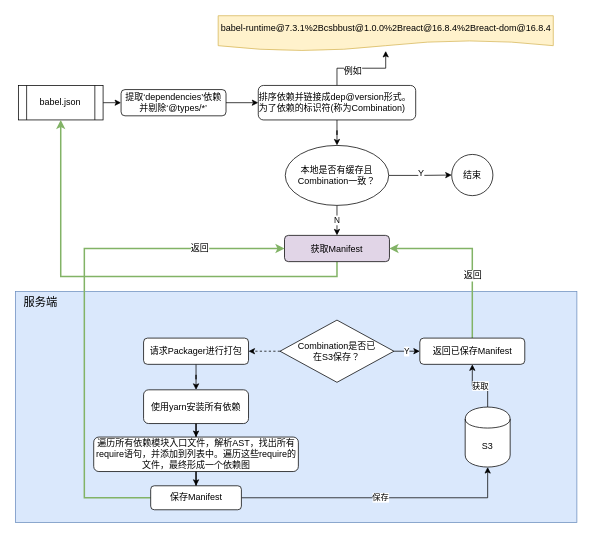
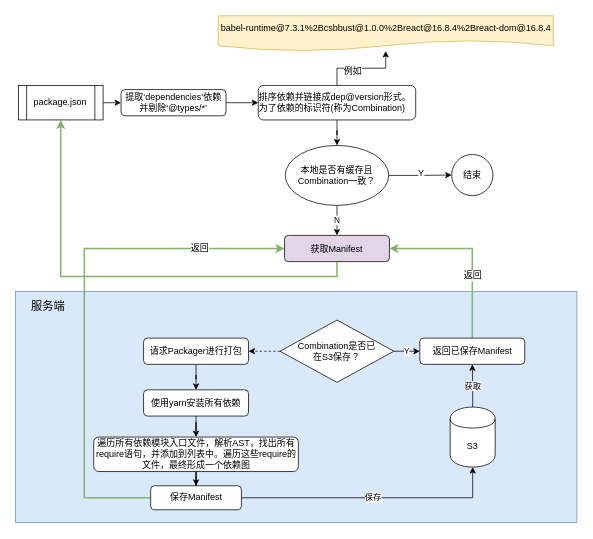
node "babel.json": label "babel.json" -> "package.json"
node "服务端": moved (41, 302) -> (48, 305)
node "使用yarn安装所有依赖": size 105x34 -> 105x26
node "S3": moved (488, 437) -> (473, 437)
